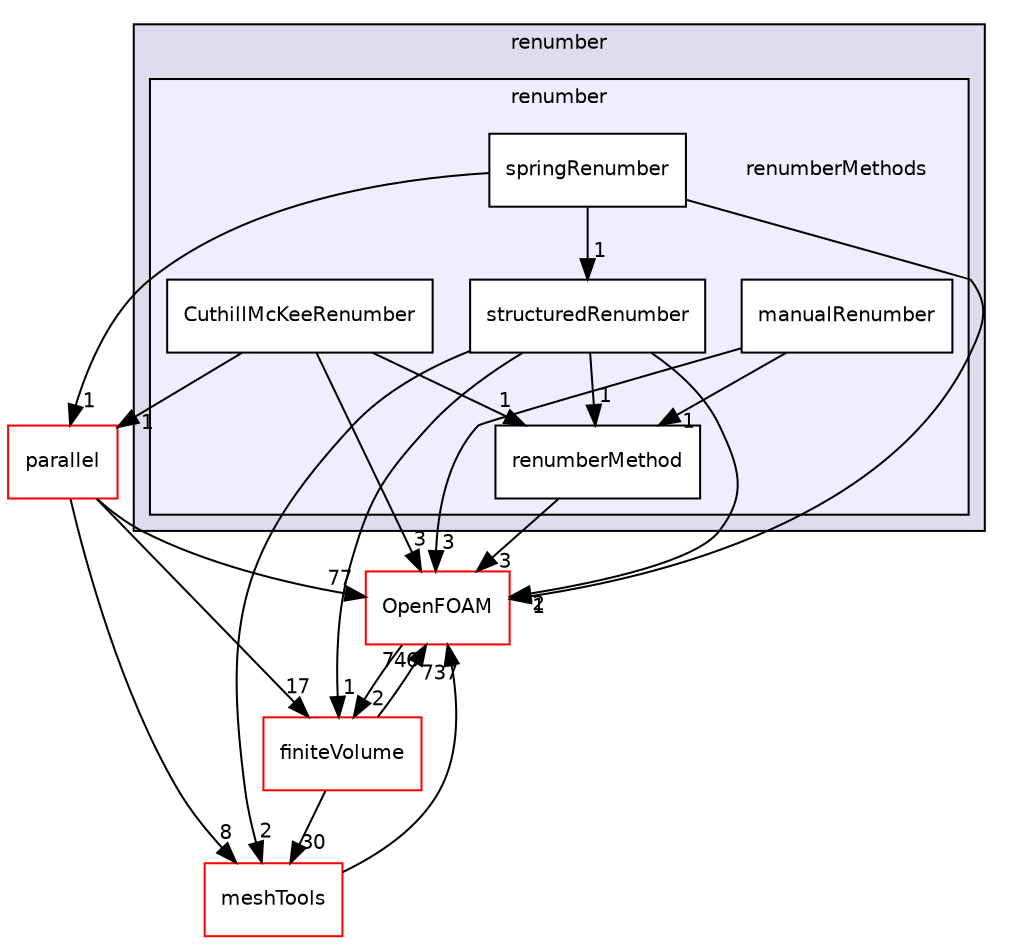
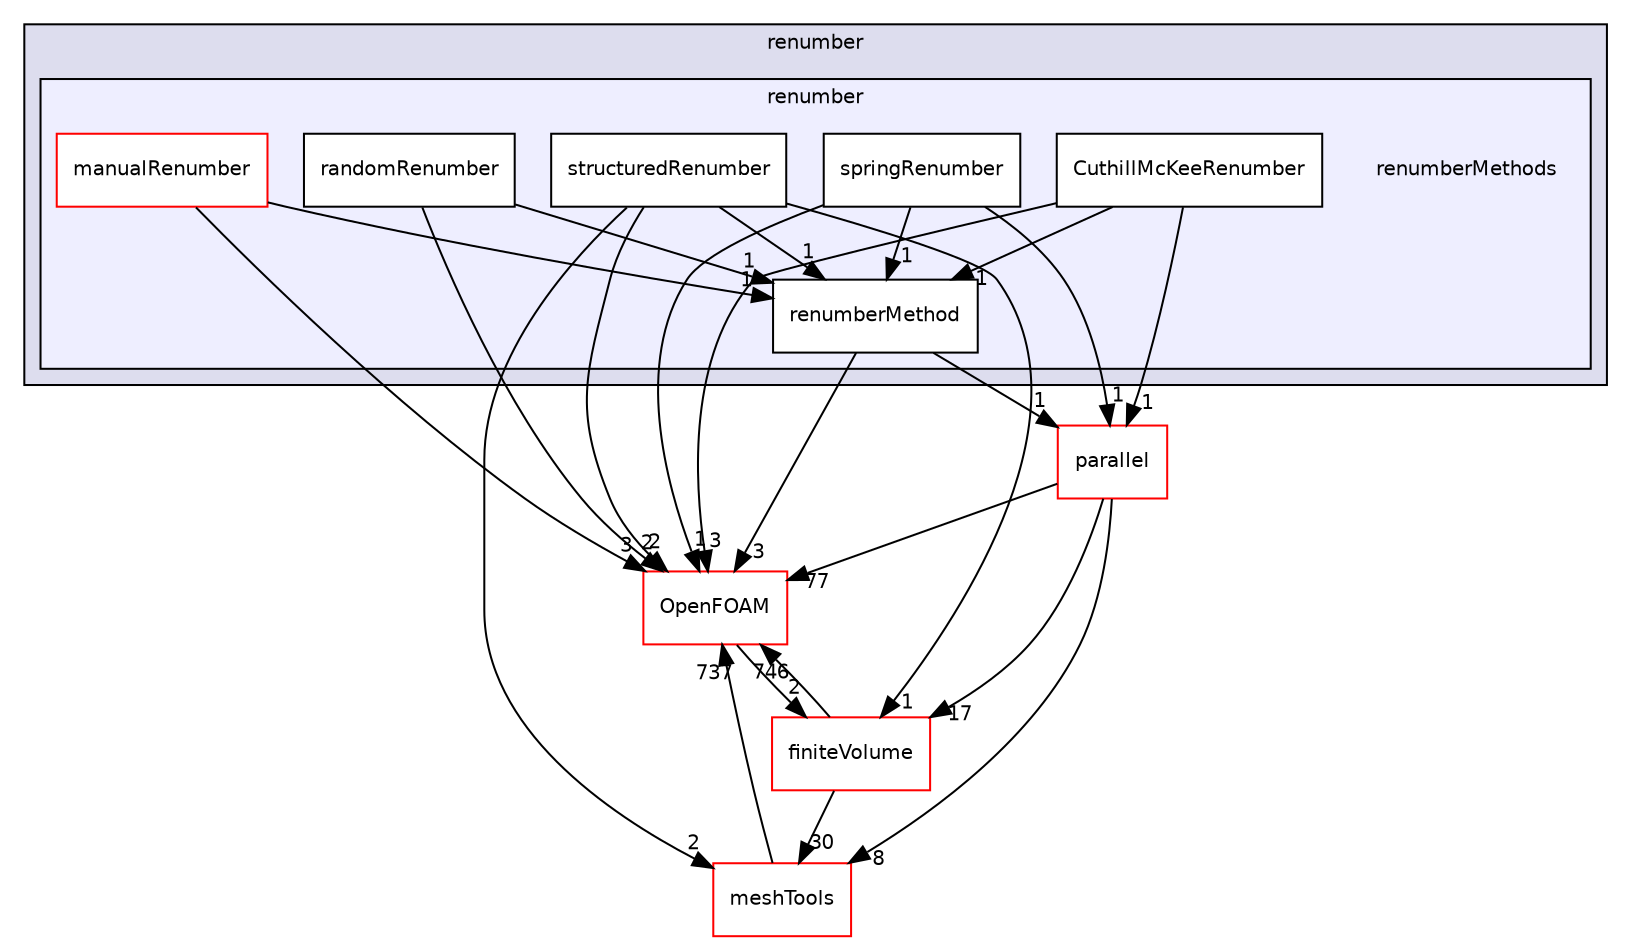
node "randomRenumber": added
edge "springRenumber" -> "structuredRenumber": now "springRenumber" -> "renumberMethod"
node "manualRenumber": color black -> red
edge "renumberMethod" -> "parallel": added
